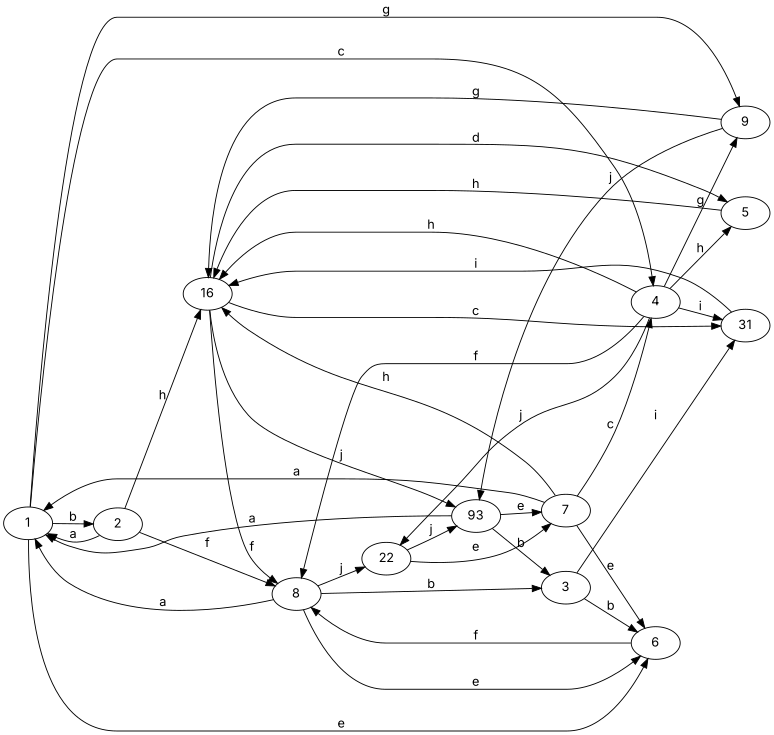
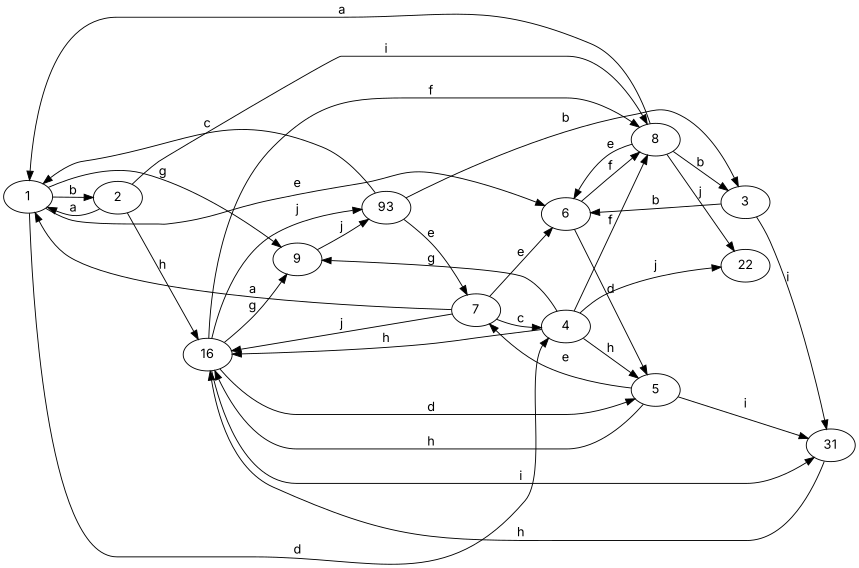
edge "1" -> "4": label "c" -> "d"
edge "9" -> "16": reversed
edge "31" -> "16": label "i" -> "h"
edge "6" -> "5": added, label "d"
edge "16" -> "31": label "c" -> "i"
edge "4" -> "31": now "5" -> "31"
edge "7" -> "16": label "h" -> "j"
edge "93" -> "1": label "a" -> "c"
edge "22" -> "93": removed, label "j"
edge "2" -> "8": label "f" -> "i"
edge "22" -> "7": now "5" -> "7"
